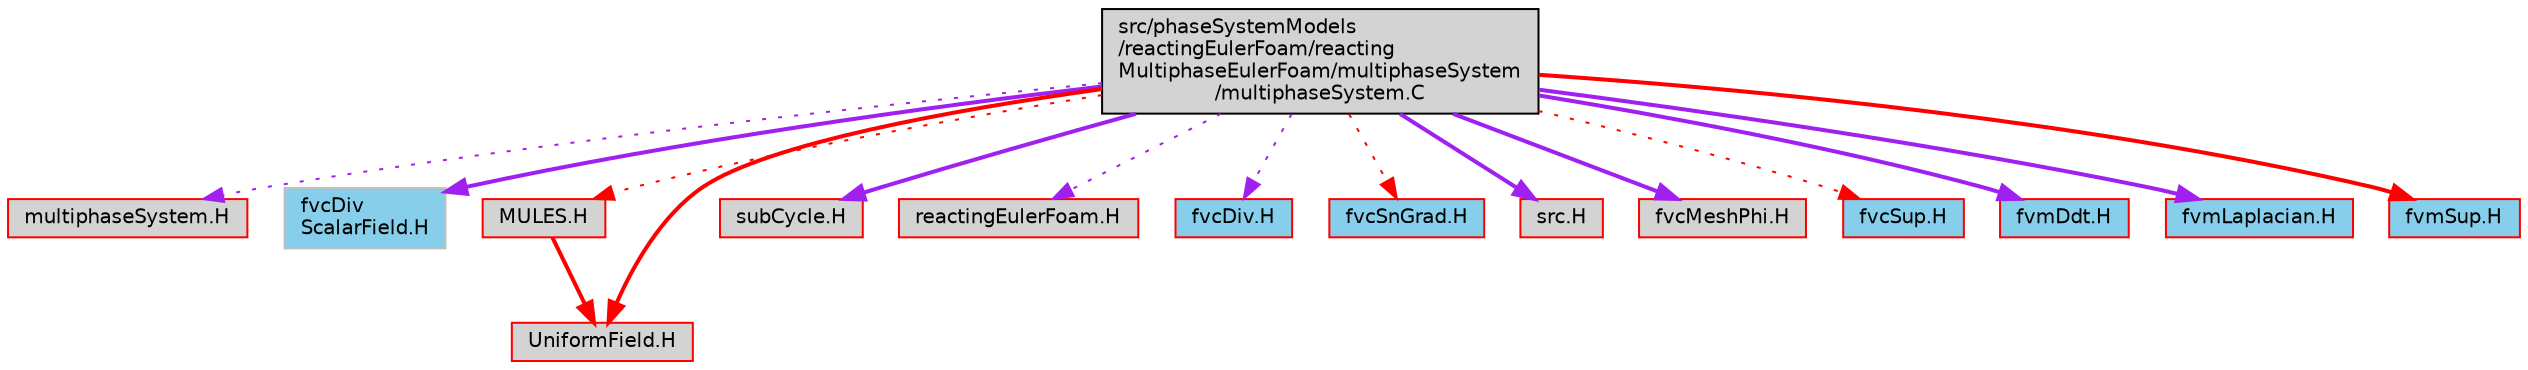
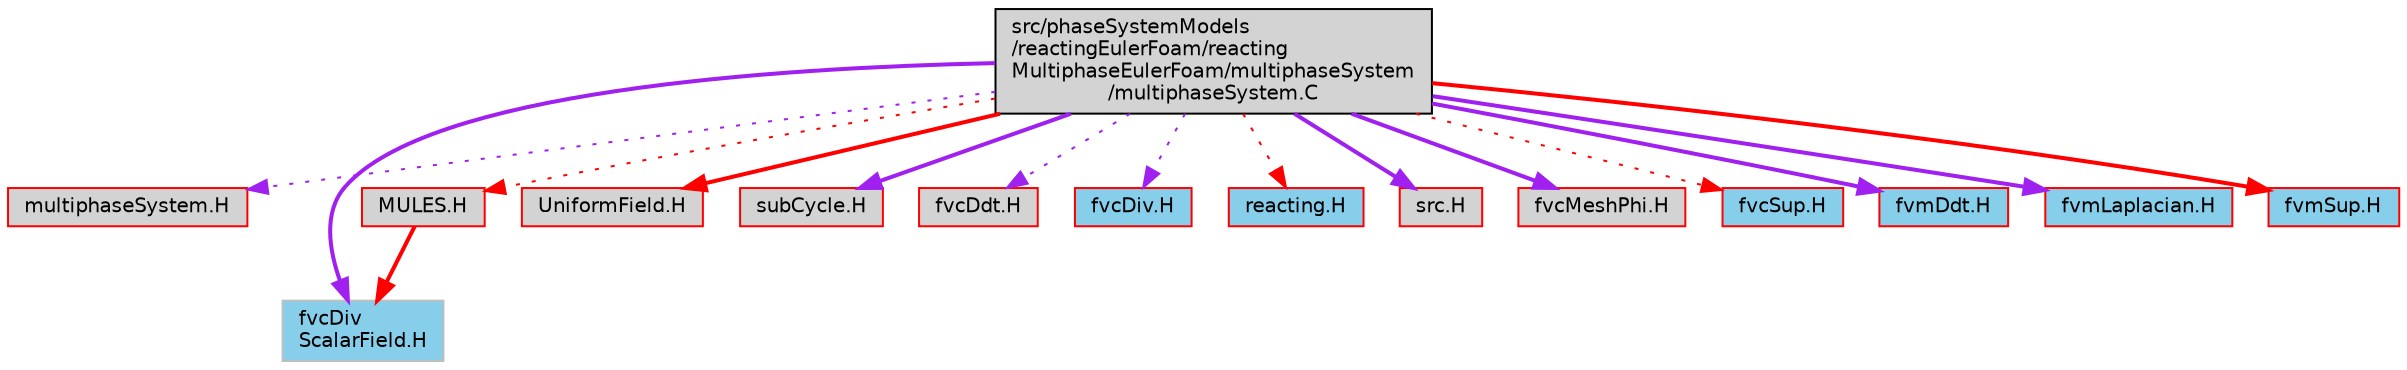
node "reactingEulerFoam.H": label "reactingEulerFoam.H" -> "fvcDdt.H"
node "fvcSnGrad.H": label "fvcSnGrad.H" -> "reacting.H"
edge "MULES.H" -> "UniformField.H": now "MULES.H" -> "fvcDiv ScalarField.H"
